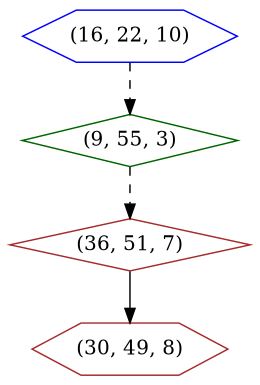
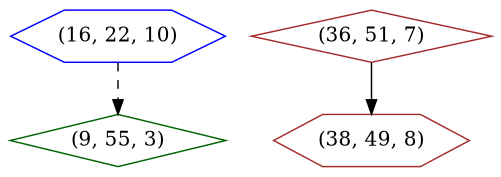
edge "(9, 55, 3)" -> "(36, 51, 7)": removed
node "(30, 49, 8)": label "(30, 49, 8)" -> "(38, 49, 8)"
